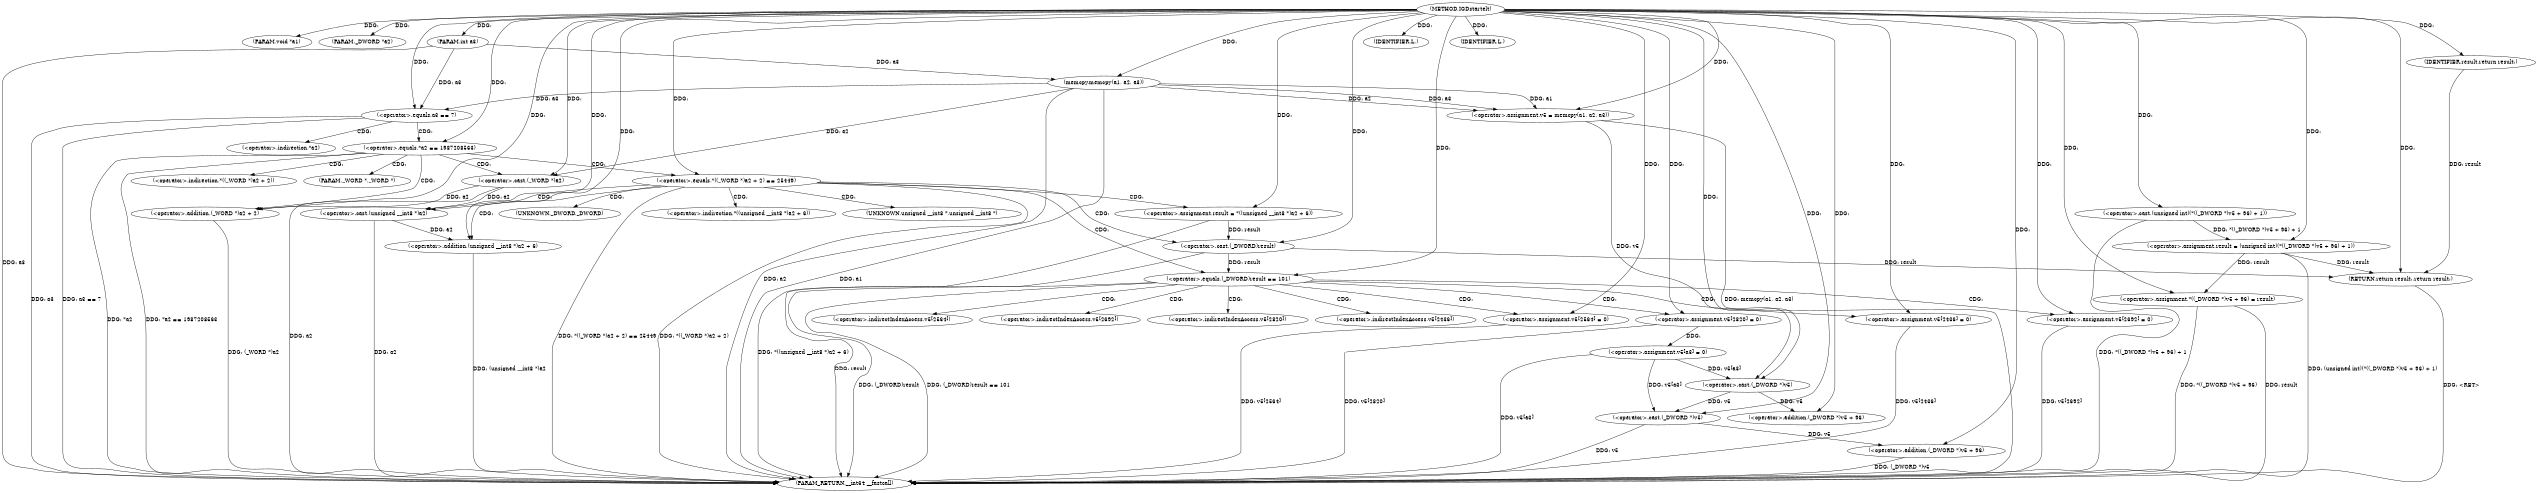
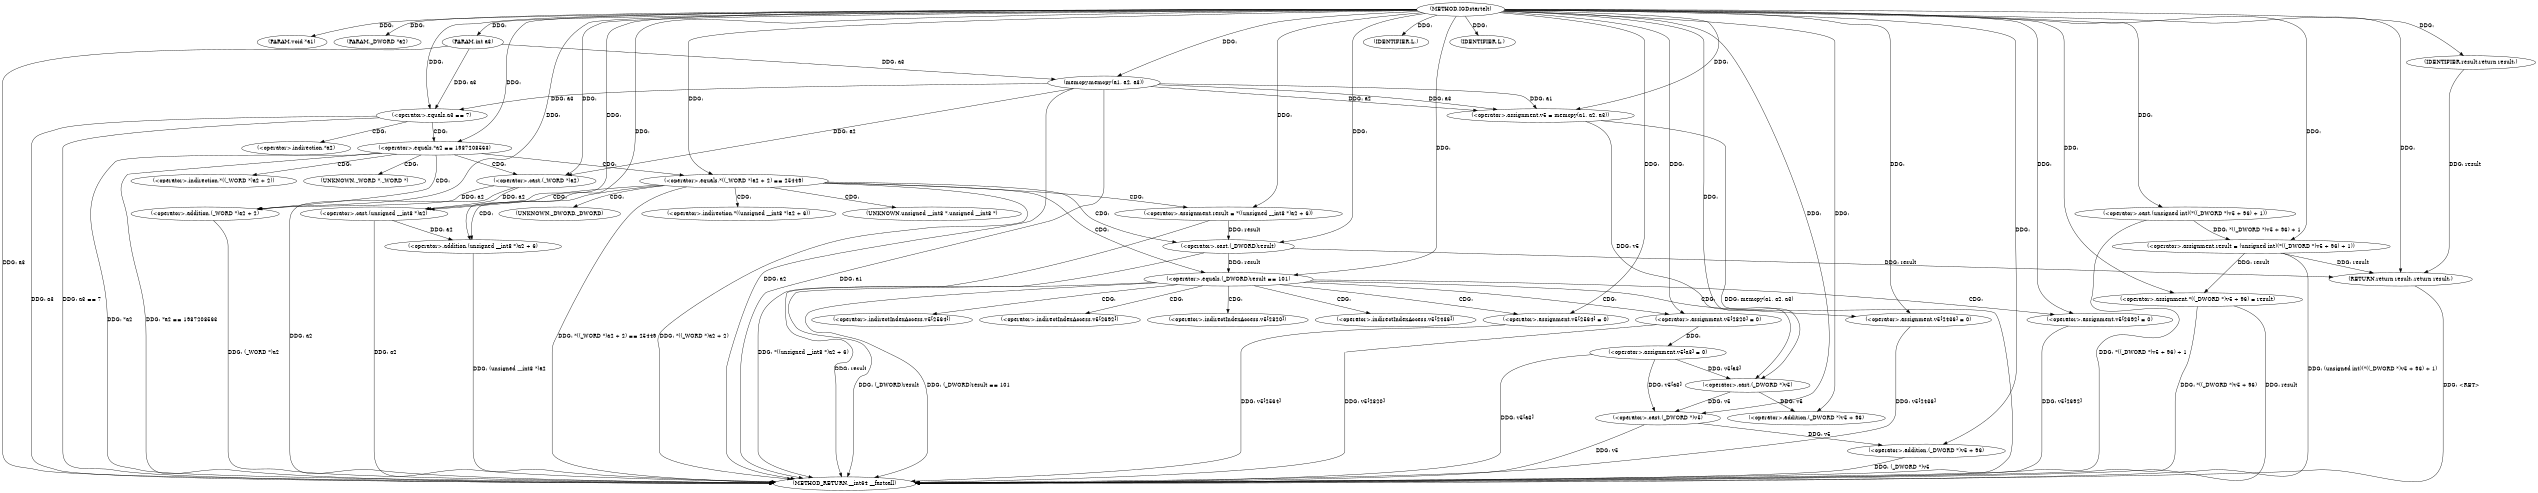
node "(PARAM,_WORD *,_WORD *)": label "(PARAM,_WORD *,_WORD *)" -> "(UNKNOWN,_WORD *,_WORD *)"
node "(PARAM_RETURN,__int64 __fastcall)": label "(PARAM_RETURN,__int64 __fastcall)" -> "(METHOD_RETURN,__int64 __fastcall)"
